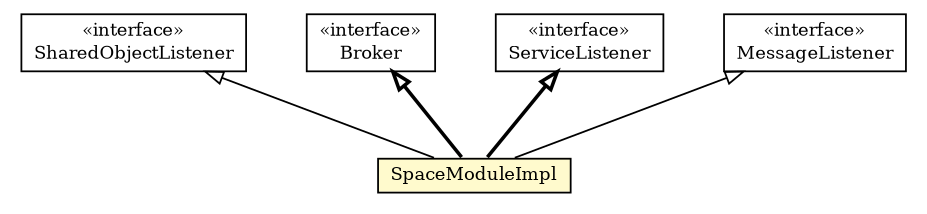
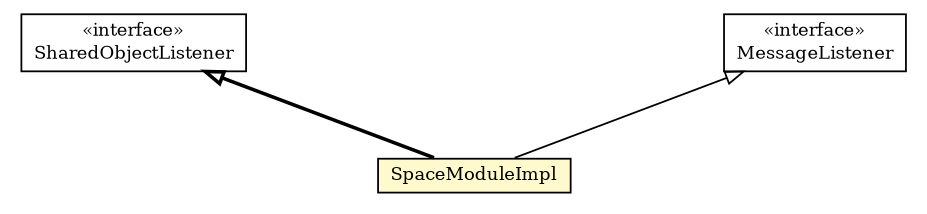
node "Broker": removed
node "ServiceListener": removed
edge "SpaceModuleImpl" -> "SharedObjectListener": style solid -> bold
